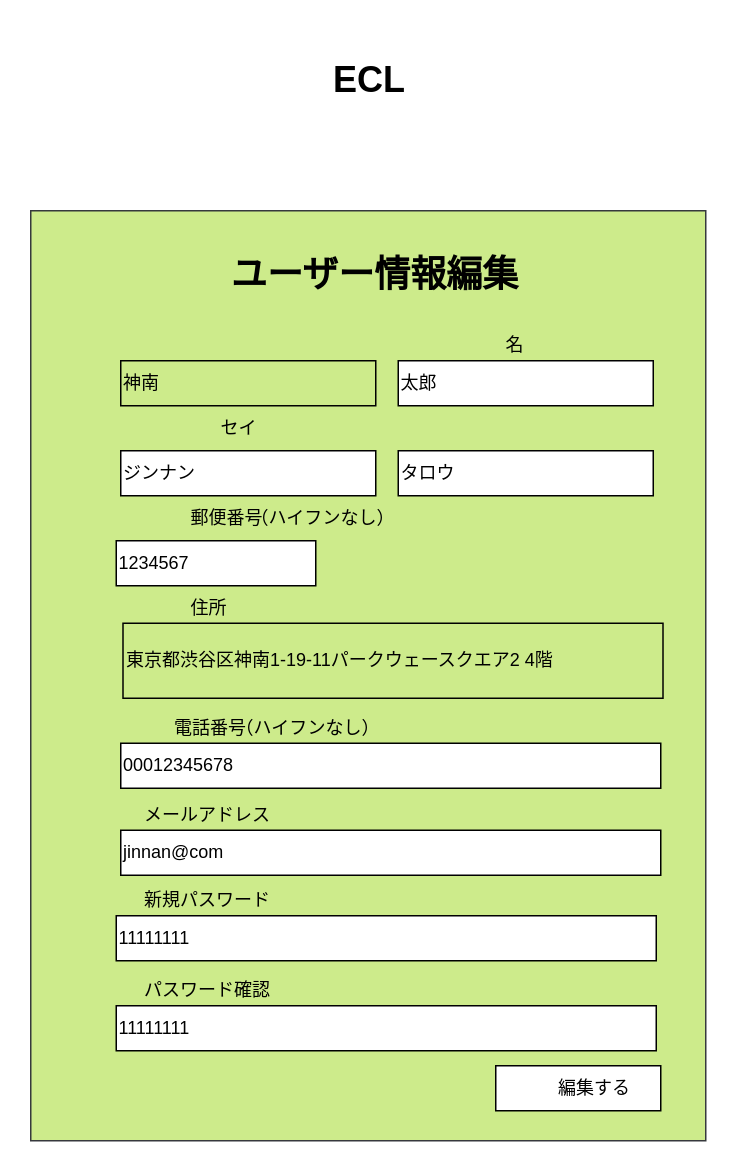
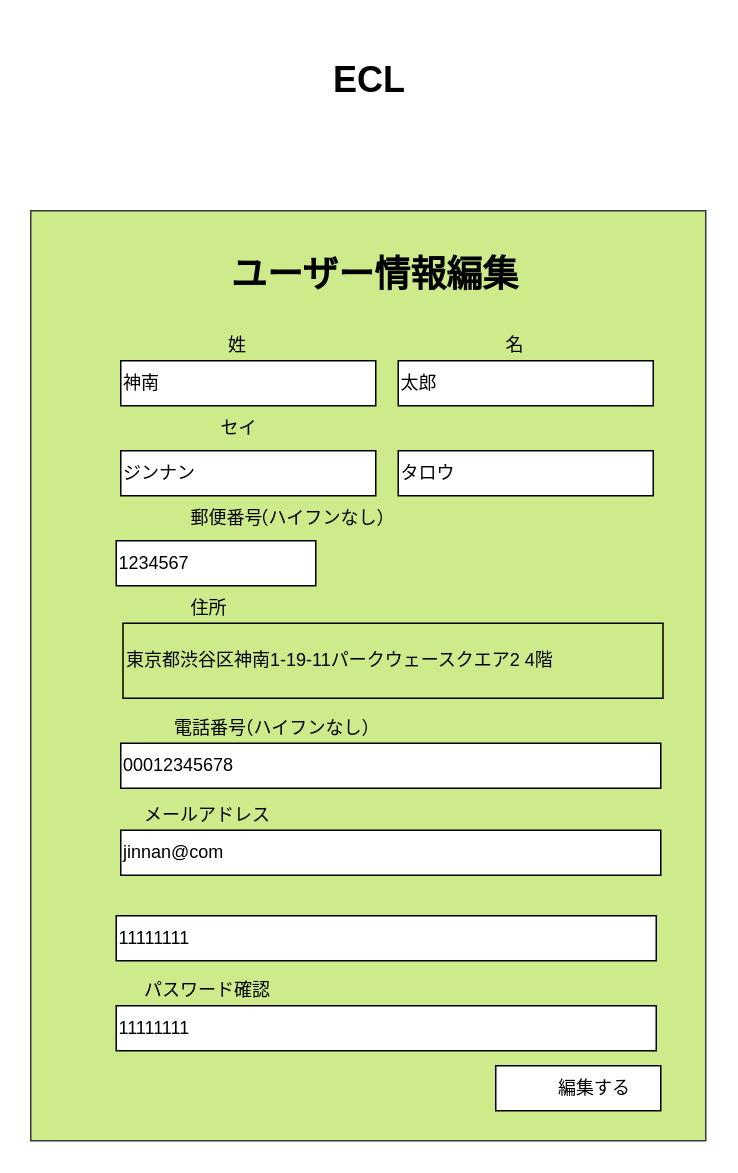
node "姓": added
node "神南": fillcolor #cdeb8b -> #ffffff
node "新規パスワード": removed
